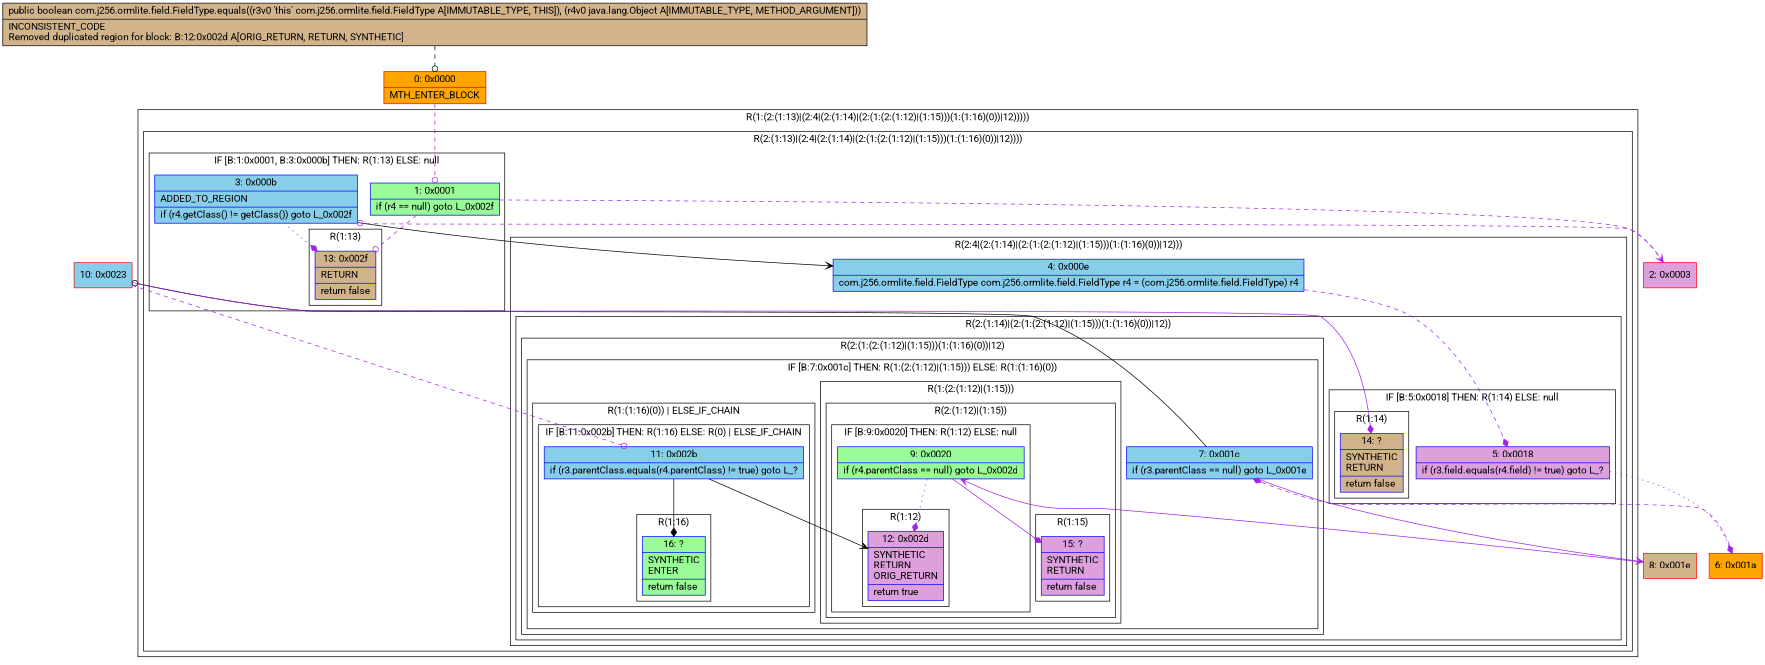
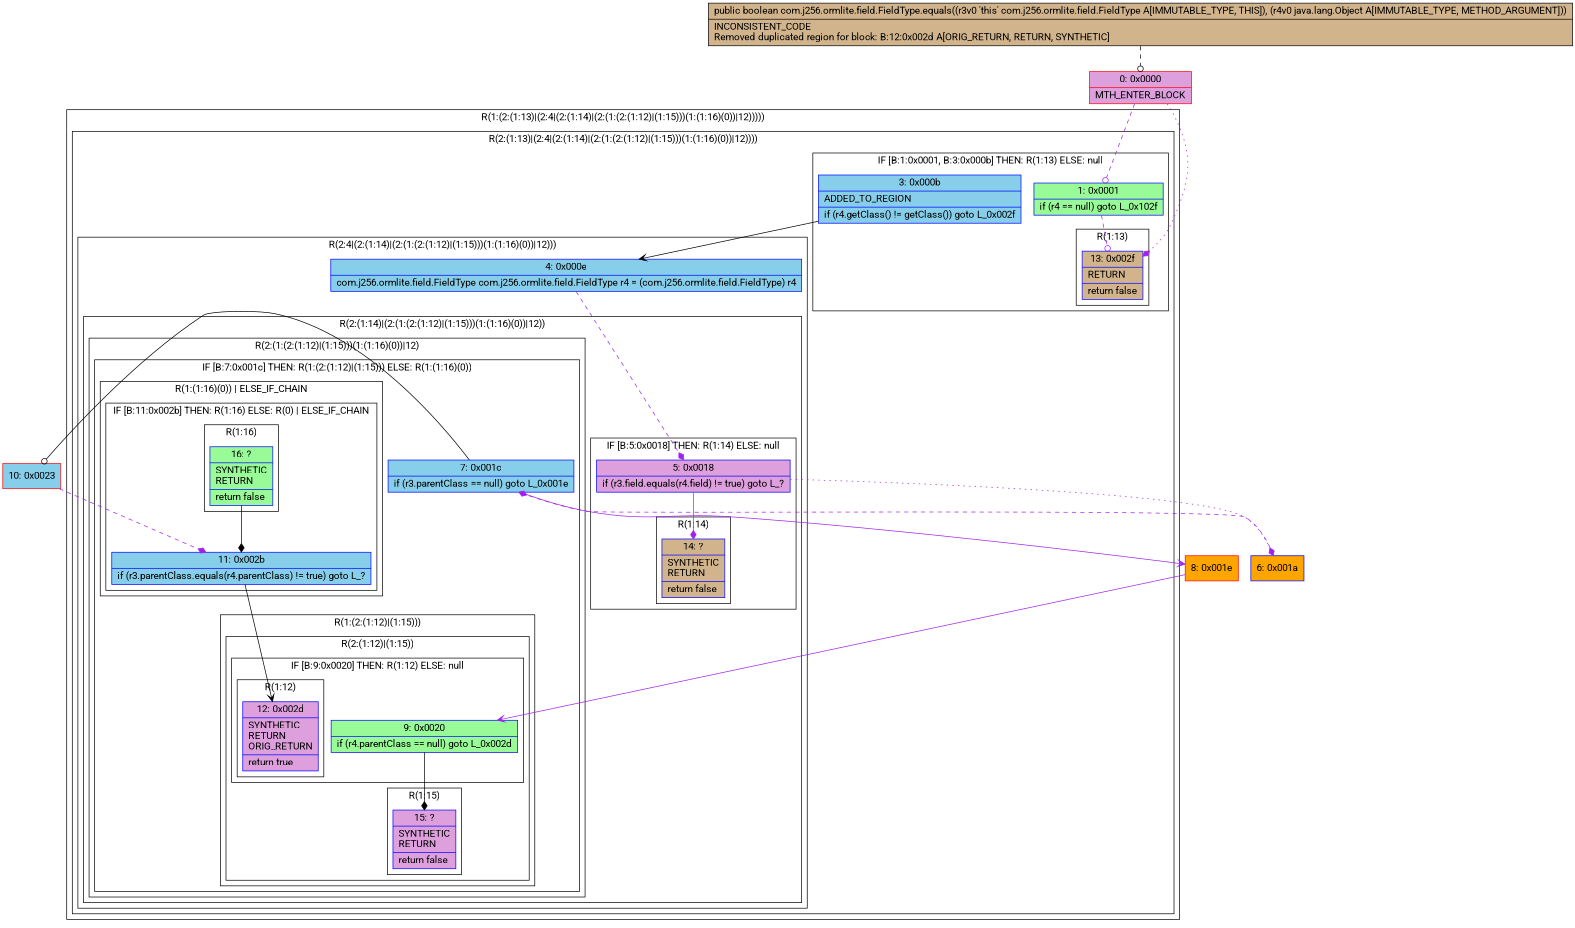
node "0: 0x0000": fillcolor orange -> plum
node "1: 0x0001": text "if (r4 == null) goto L_0x002f" -> "if (r4 == null) goto L_0x102f"
edge "3: 0x000b" -> "13: 0x002f": now "0: 0x0000" -> "13: 0x002f"
node "2: 0x0003": removed
edge "10: 0x0023" -> "14: ?": now "5: 0x0018" -> "14: ?"
edge "10: 0x0023" -> "11: 0x002b": arrowhead odot -> diamond
edge "9: 0x0020" -> "12: 0x002d": removed
edge "11: 0x002b" -> "16: ?": reversed
edge "9: 0x0020" -> "15: ?": color purple -> black
node "8: 0x001e": fillcolor tan -> orange
node "6: 0x001a": color red -> blue
node "16: ?": text "ENTER" -> "RETURN"
